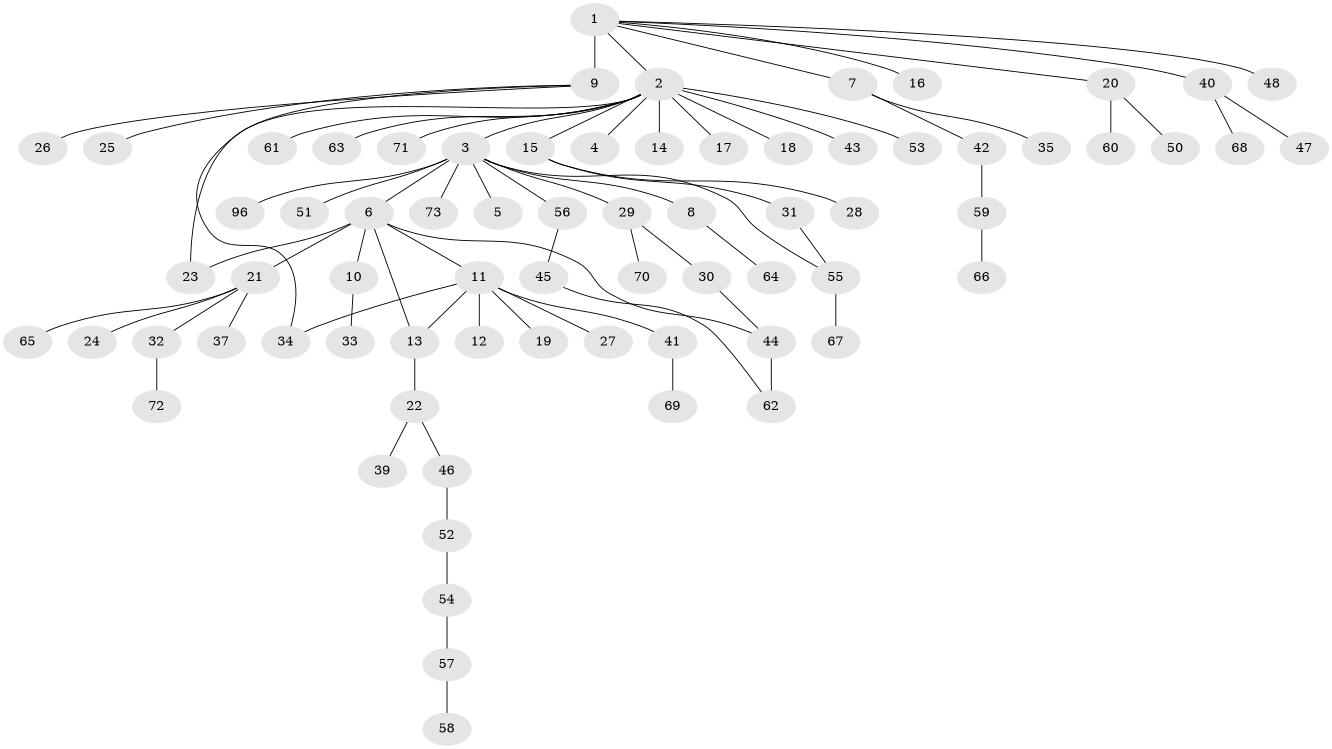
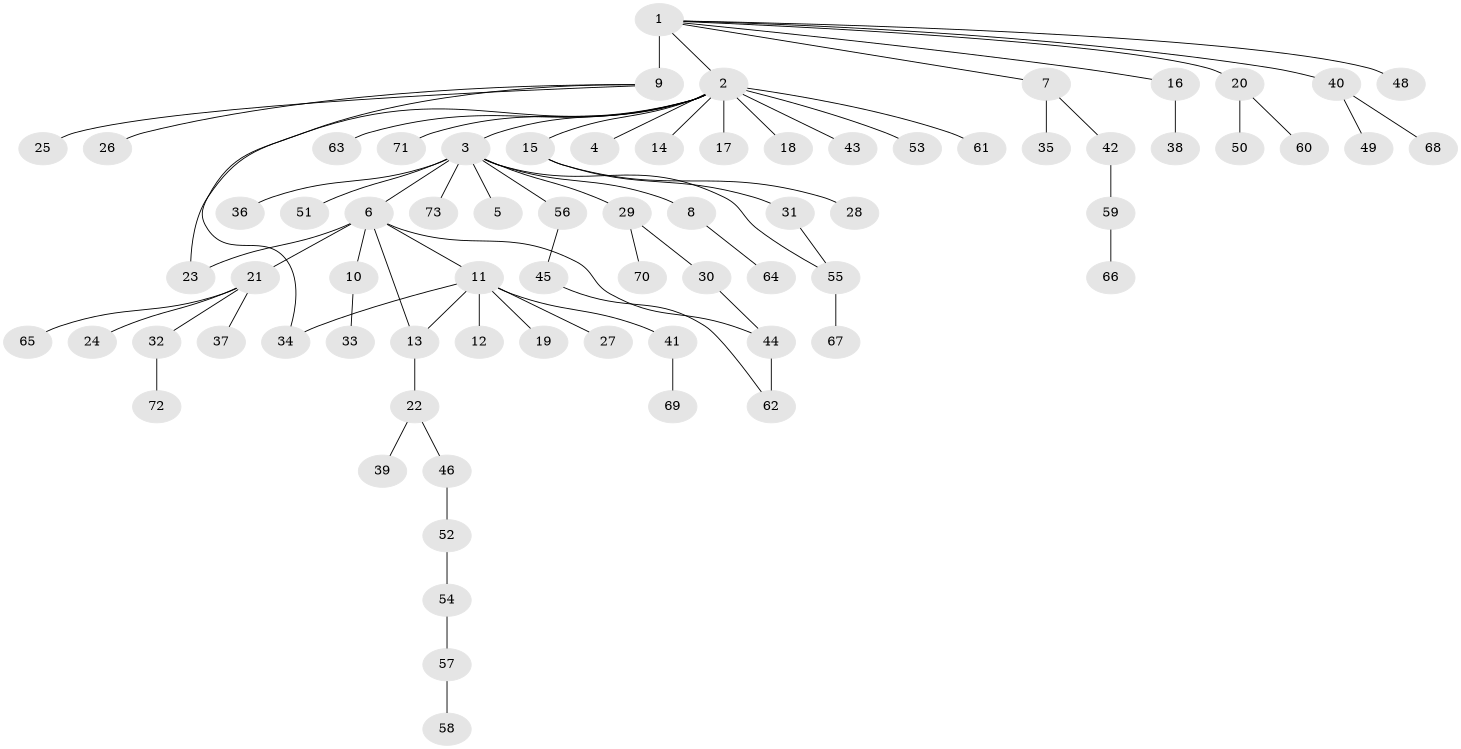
node "38": added
node "47": label "47" -> "49"
node "96": label "96" -> "36"
